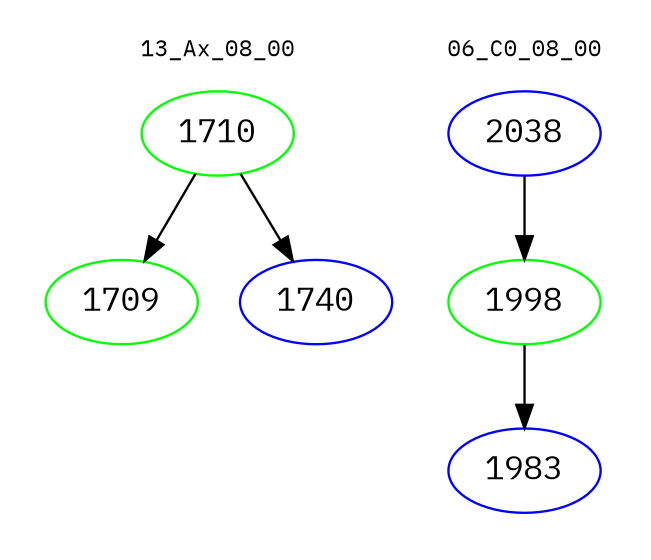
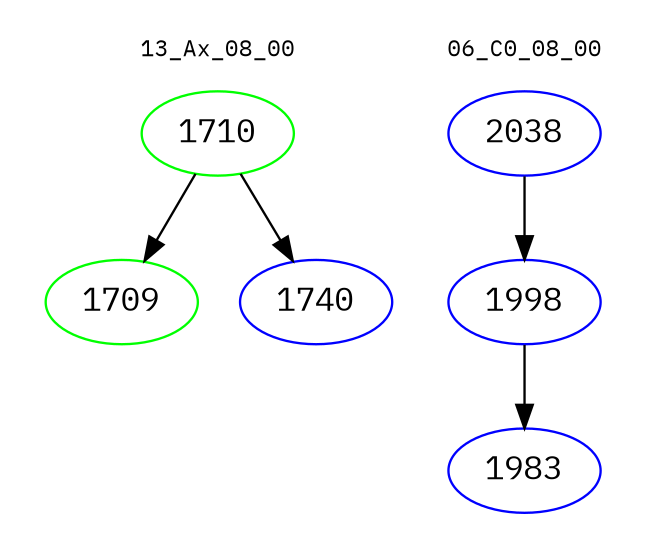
node "1998": color green -> blue
